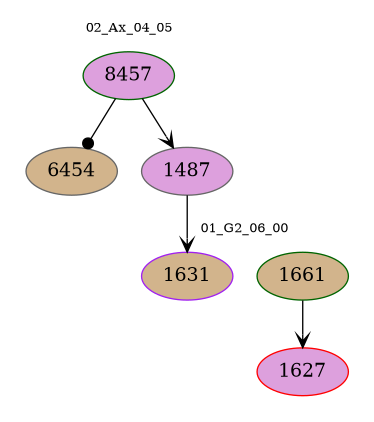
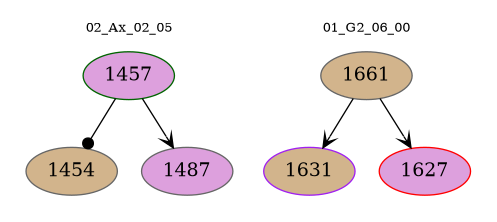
cluster "02_Ax_04_05": label "02_Ax_04_05" -> "02_Ax_02_05"
node "8457": label "8457" -> "1457"
node "6454": label "6454" -> "1454"
edge "1487" -> "1631": now "1661" -> "1631"
node "1661": color darkgreen -> gray40
